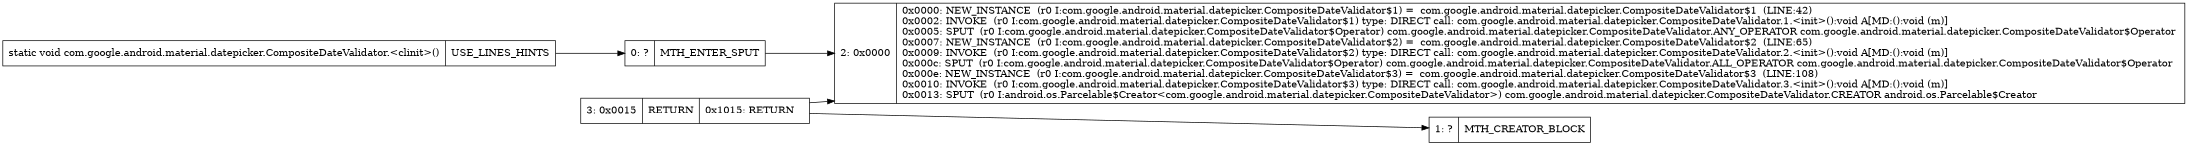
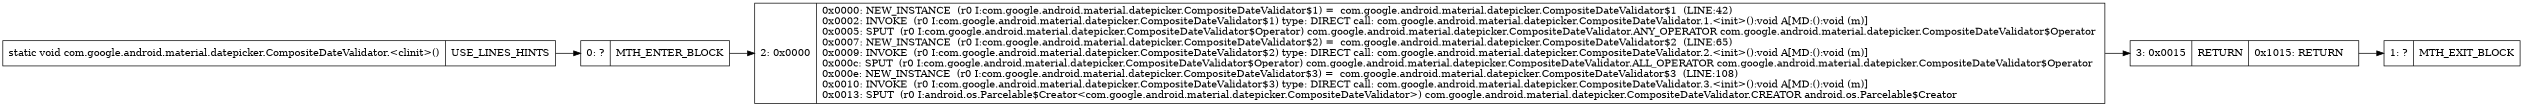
node "0: ?": text "MTH_ENTER_SPUT" -> "MTH_ENTER_BLOCK"
edge "3: 0x0015" -> "2: 0x0000": reversed
node "1: ?": text "MTH_CREATOR_BLOCK" -> "MTH_EXIT_BLOCK"
